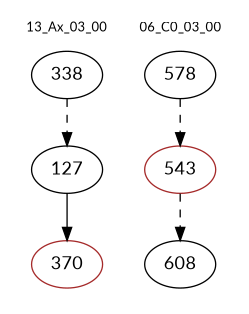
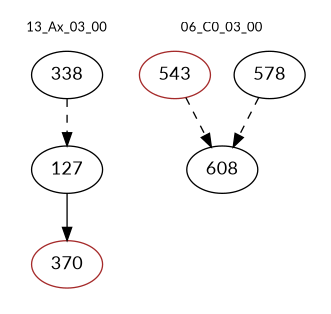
edge "578" -> "543": now "578" -> "608"
